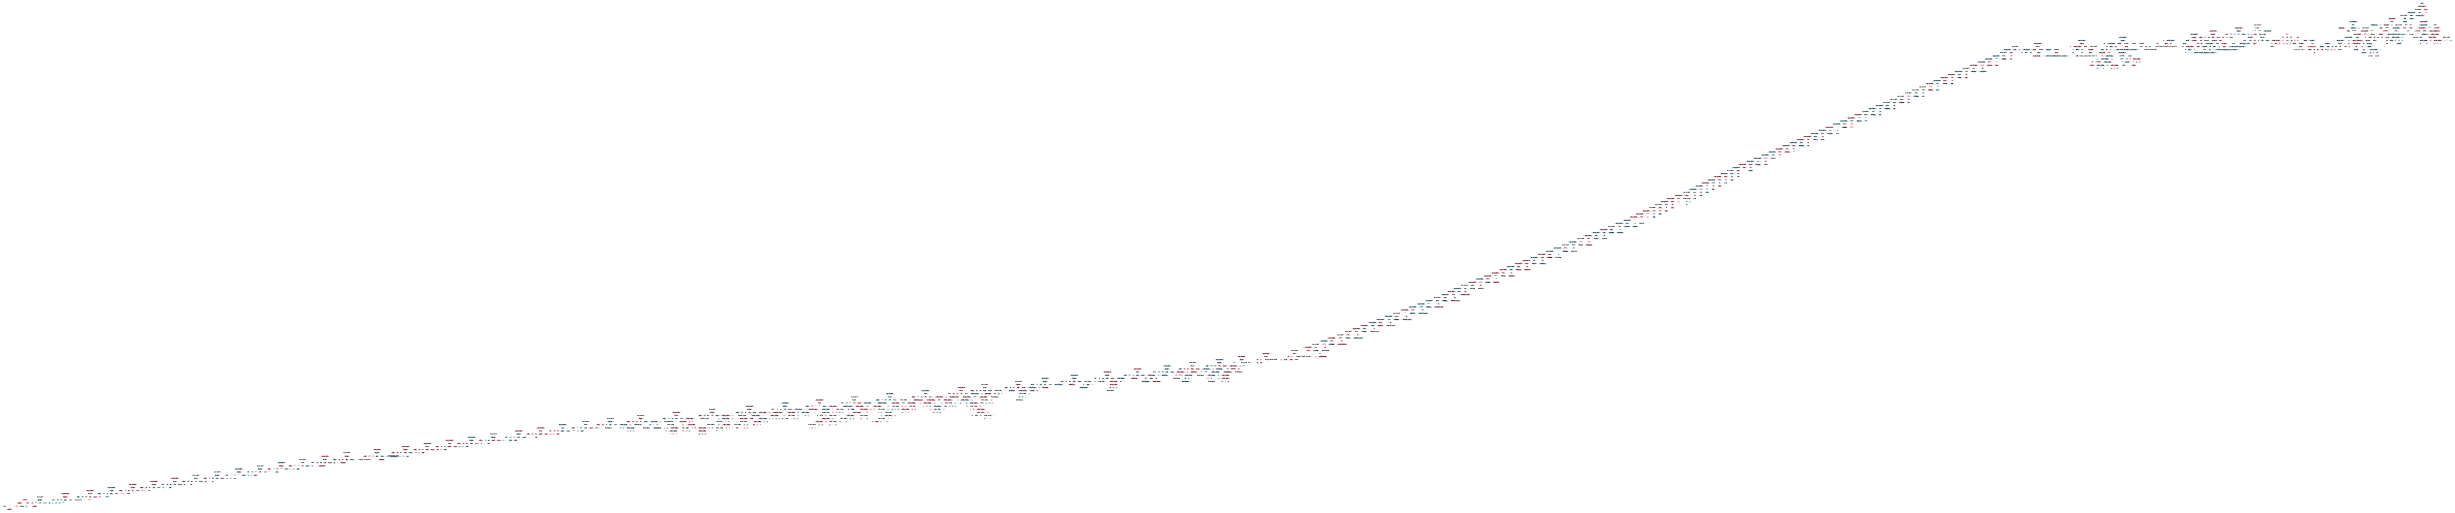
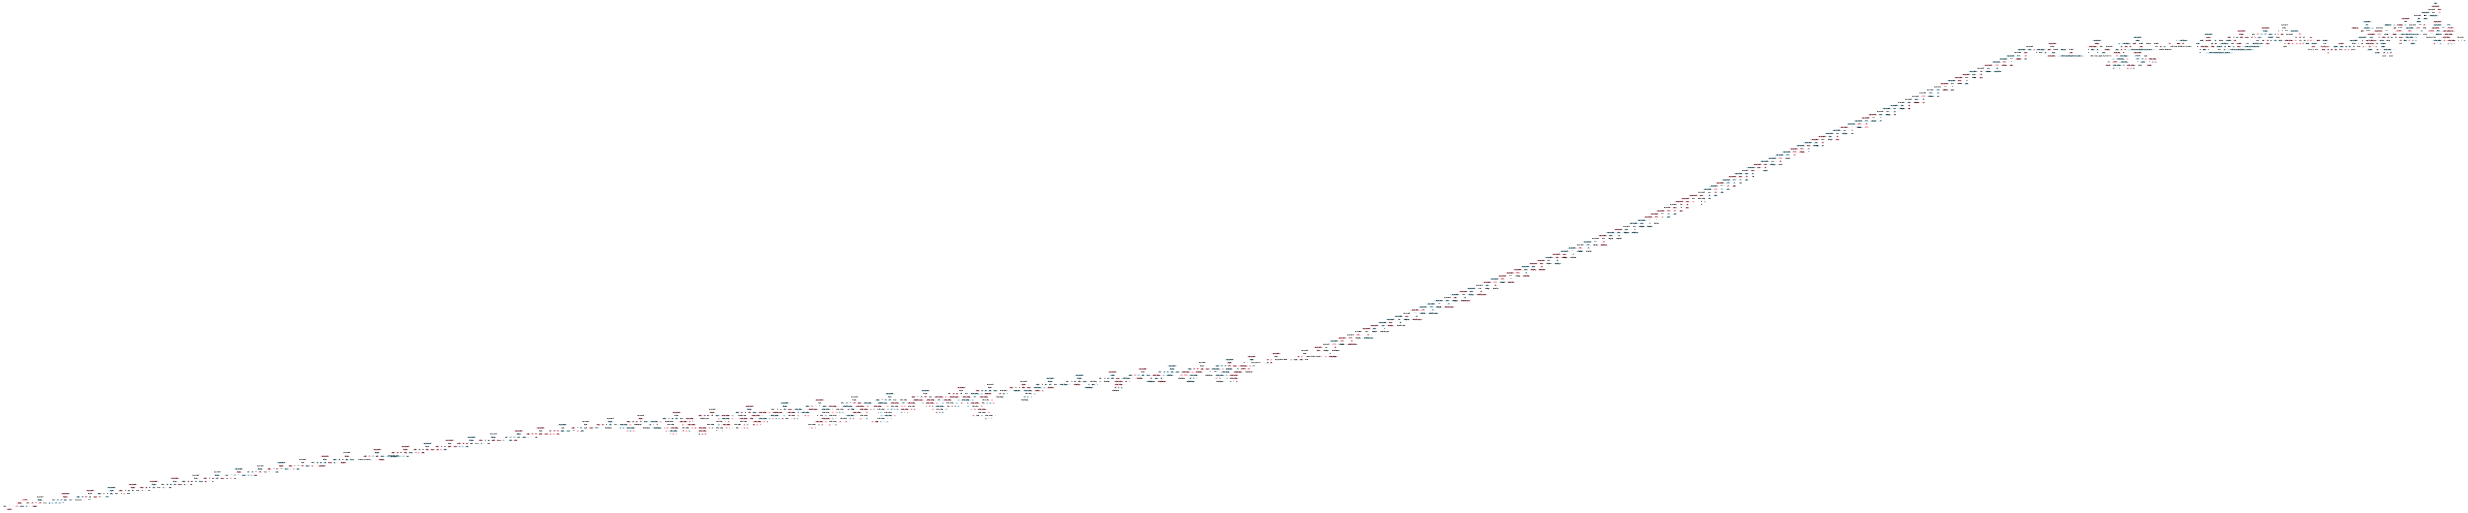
node "node1476712440": added
